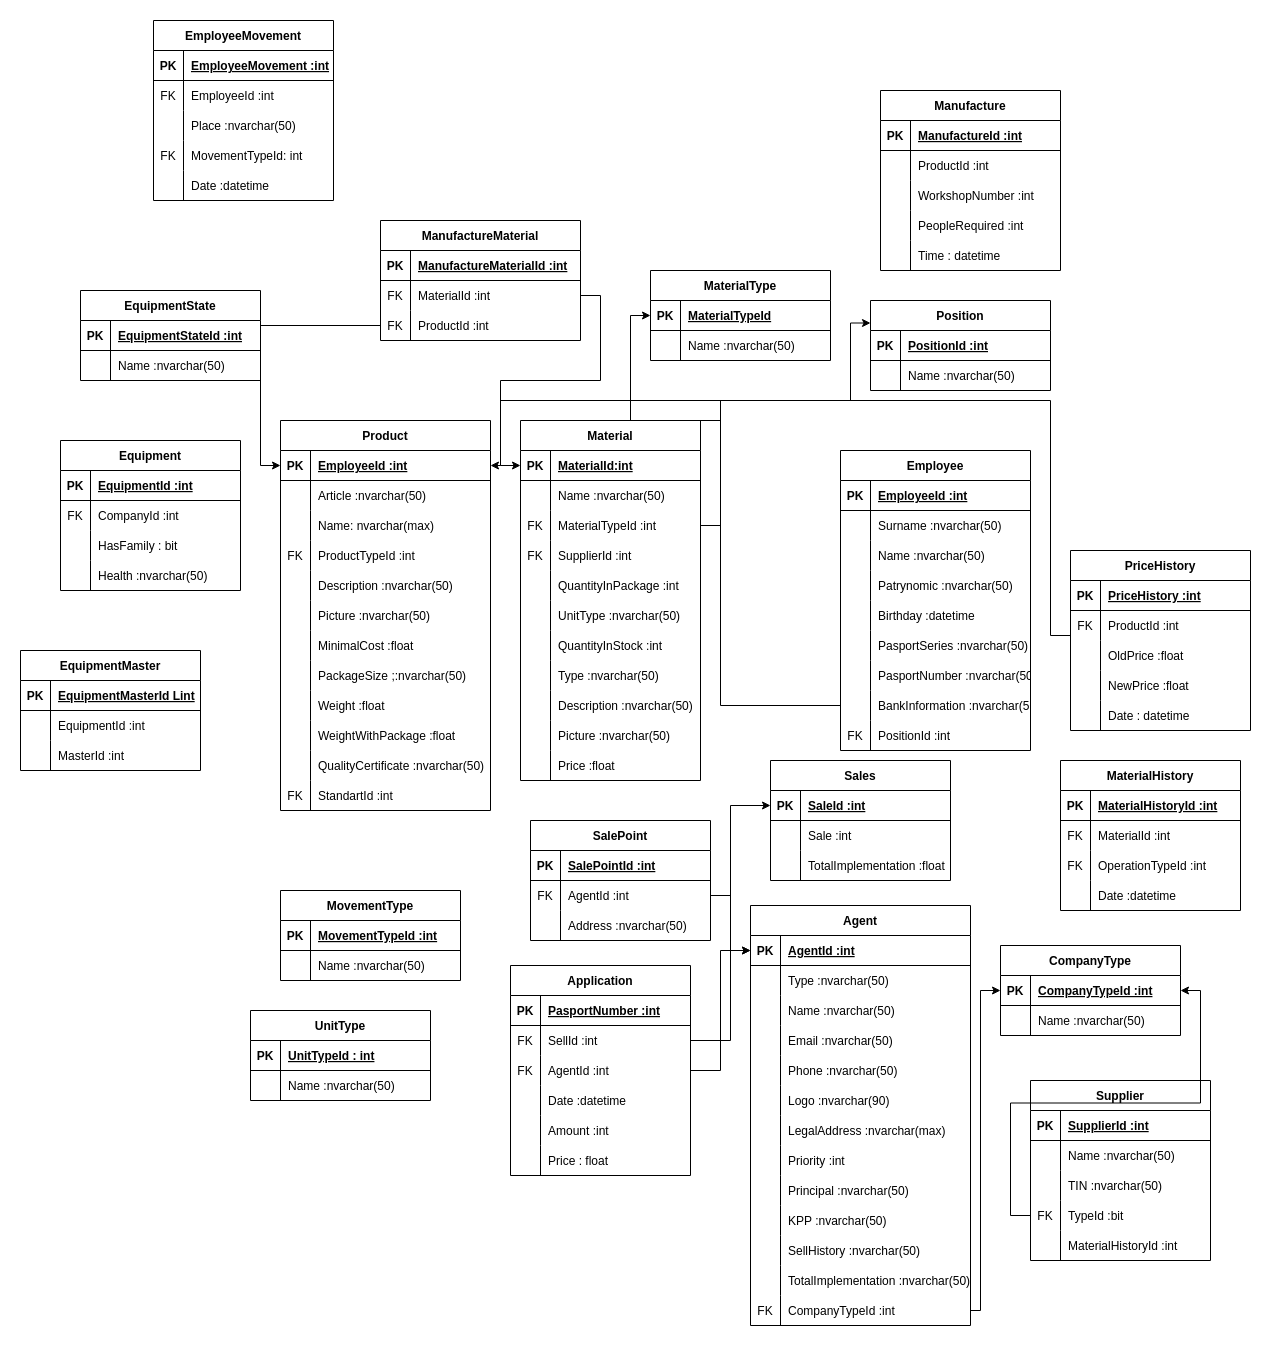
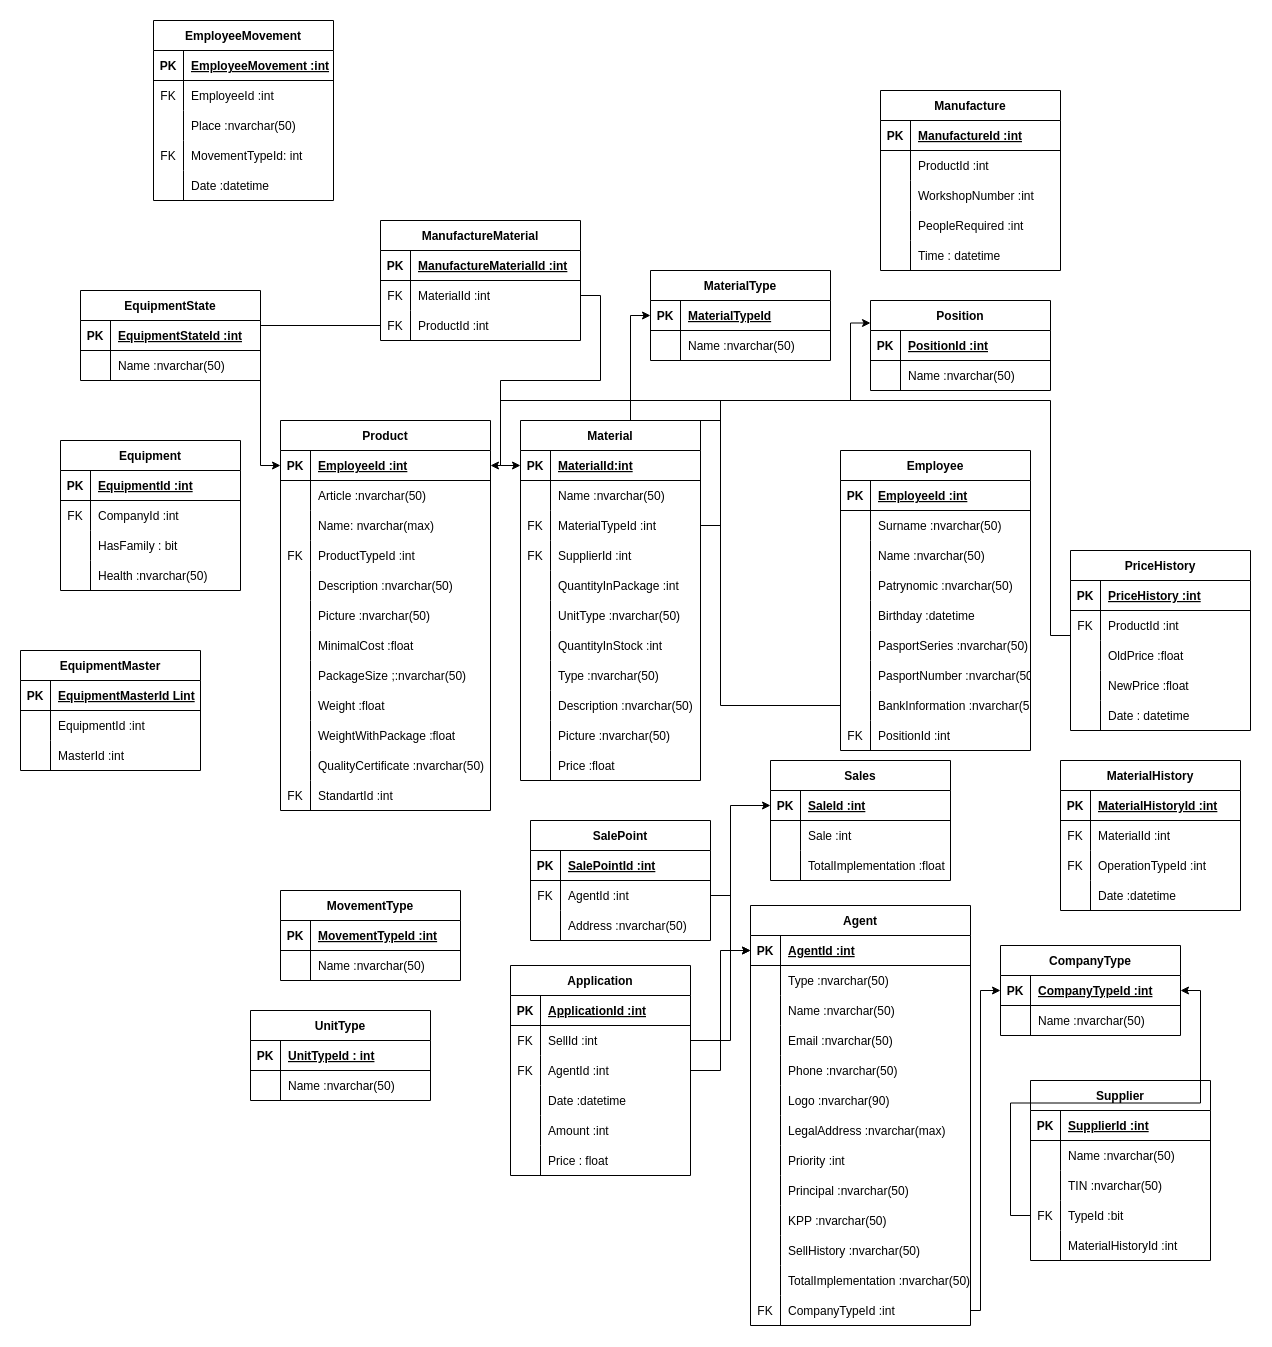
node "PasportNumber :int": label "PasportNumber :int" -> "ApplicationId :int"
